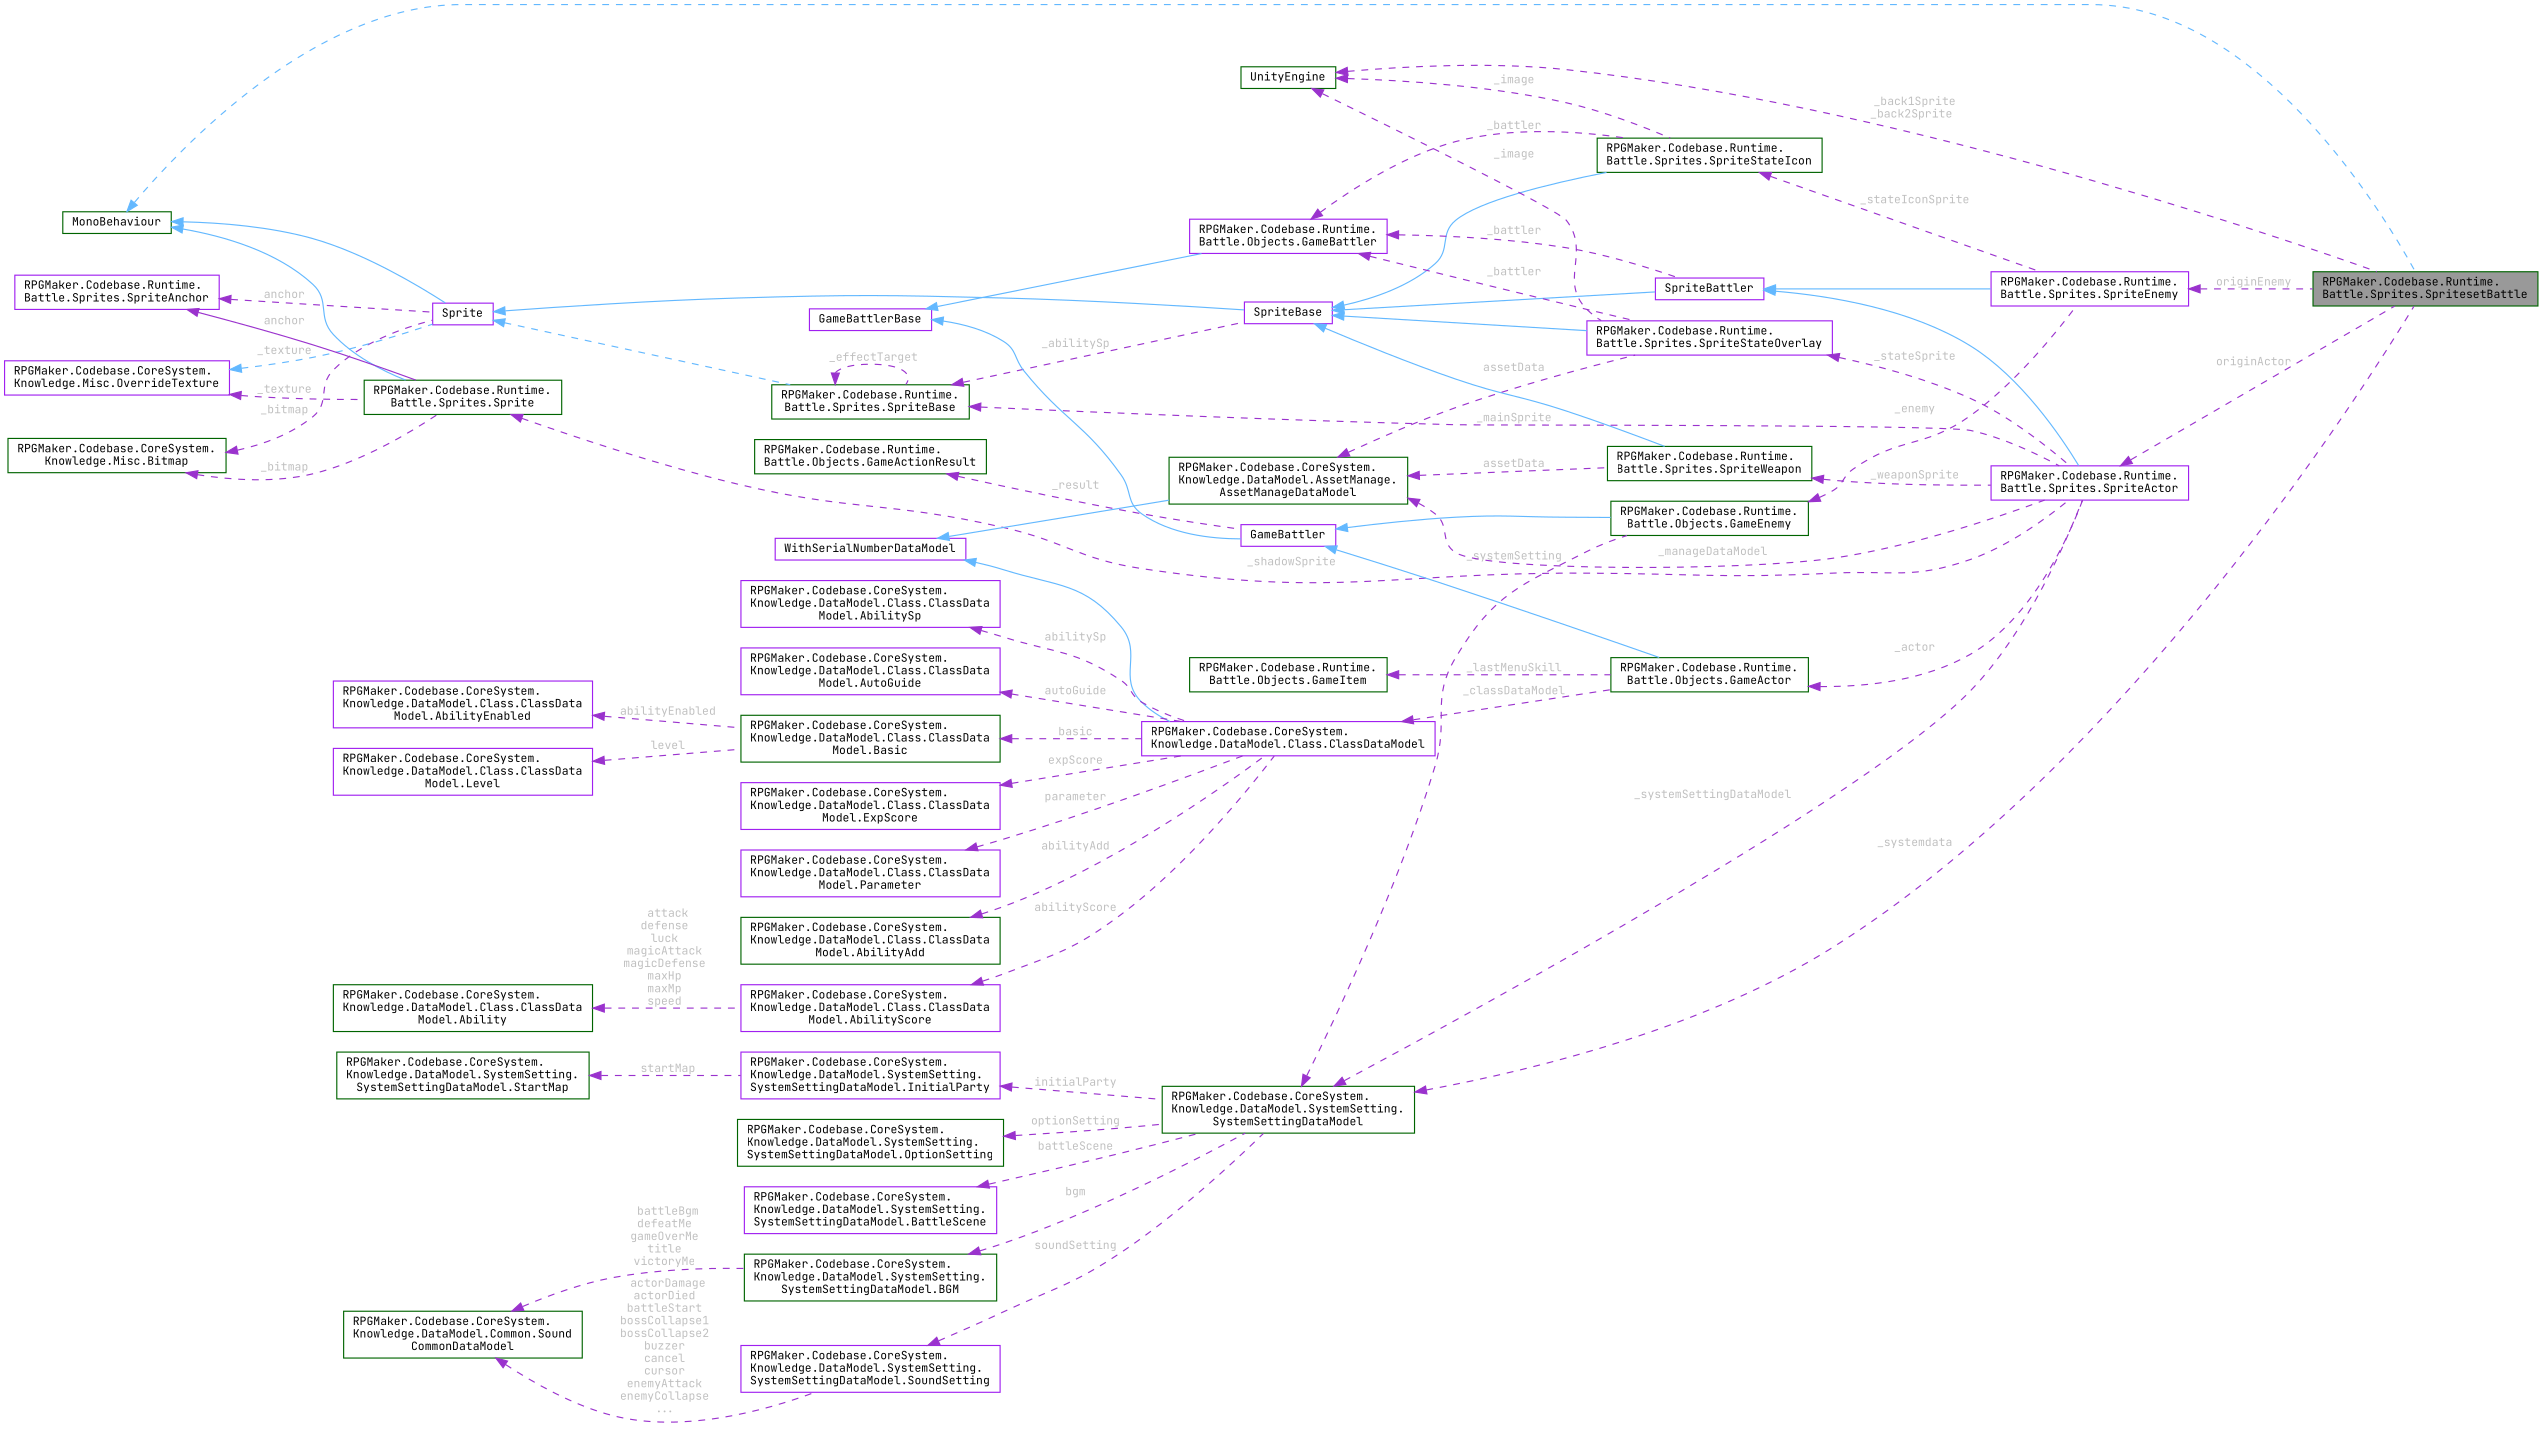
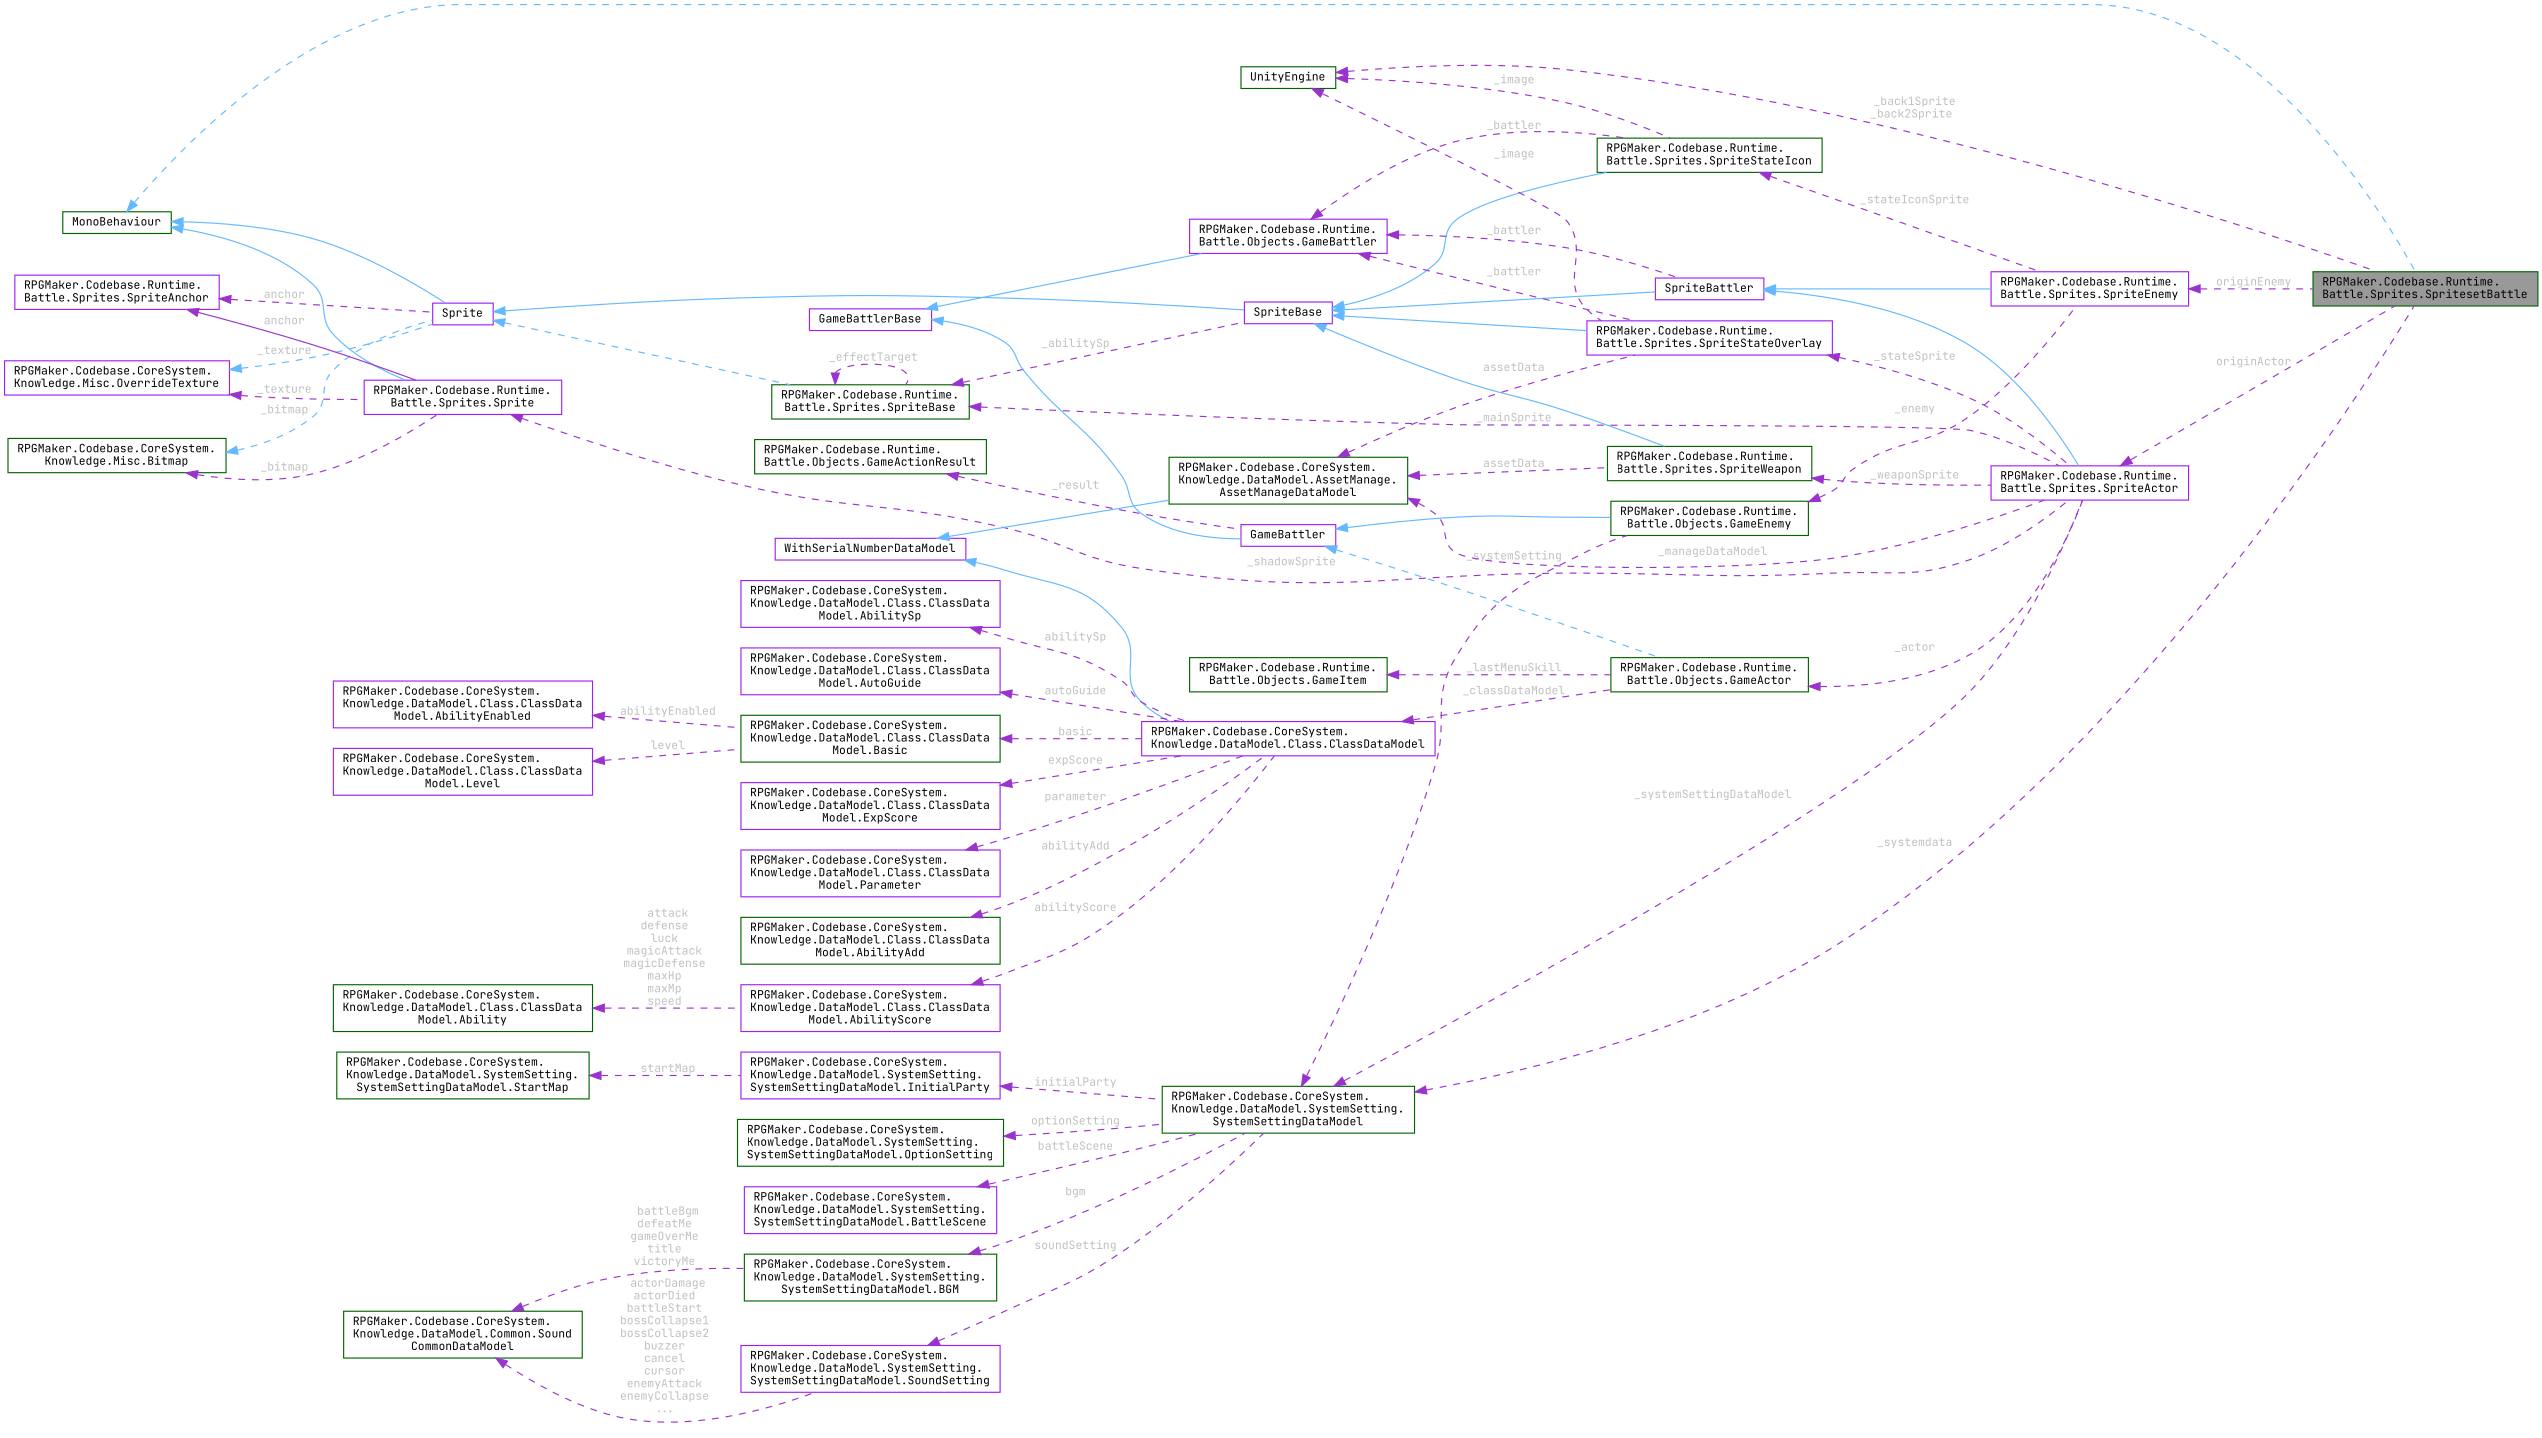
edge "Sprite" -> "RPGMaker.Codebase.CoreSystem. Knowledge.Misc.Bitmap": color darkorchid3 -> steelblue1
node "RPGMaker.Codebase.Runtime. Battle.Sprites.Sprite": color darkgreen -> purple
edge "RPGMaker.Codebase.Runtime. Battle.Objects.GameActor" -> "GameBattler": style solid -> dashed
